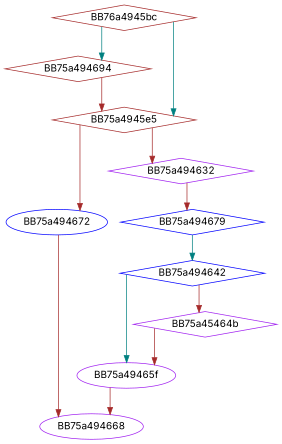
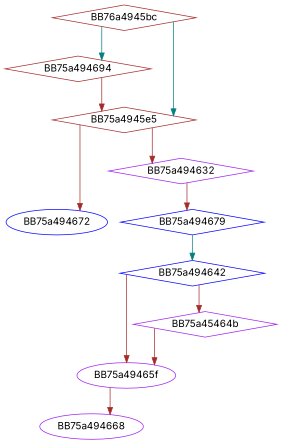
edge "BB75a494642" -> "BB75a49465f": color teal -> brown
edge "BB75a494672" -> "BB75a494668": removed
